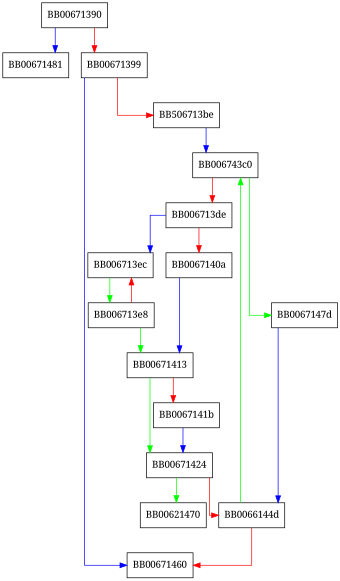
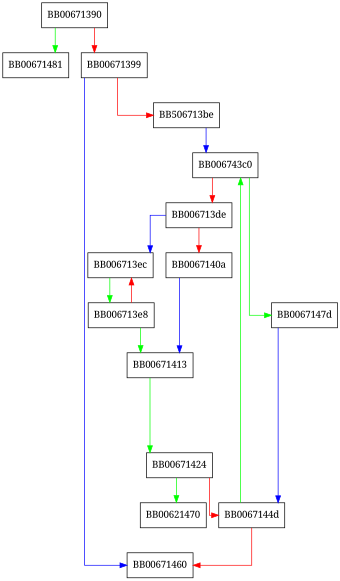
edge "BB00671390" -> "BB00671481": color blue -> green
node "BB0067141b": removed
node "BB0066144d": label "BB0066144d" -> "BB0067144d"
